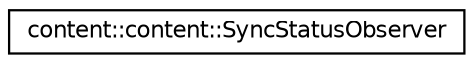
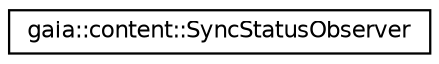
node "content::content::SyncStatusObserver": label "content::content::SyncStatusObserver" -> "gaia::content::SyncStatusObserver"
